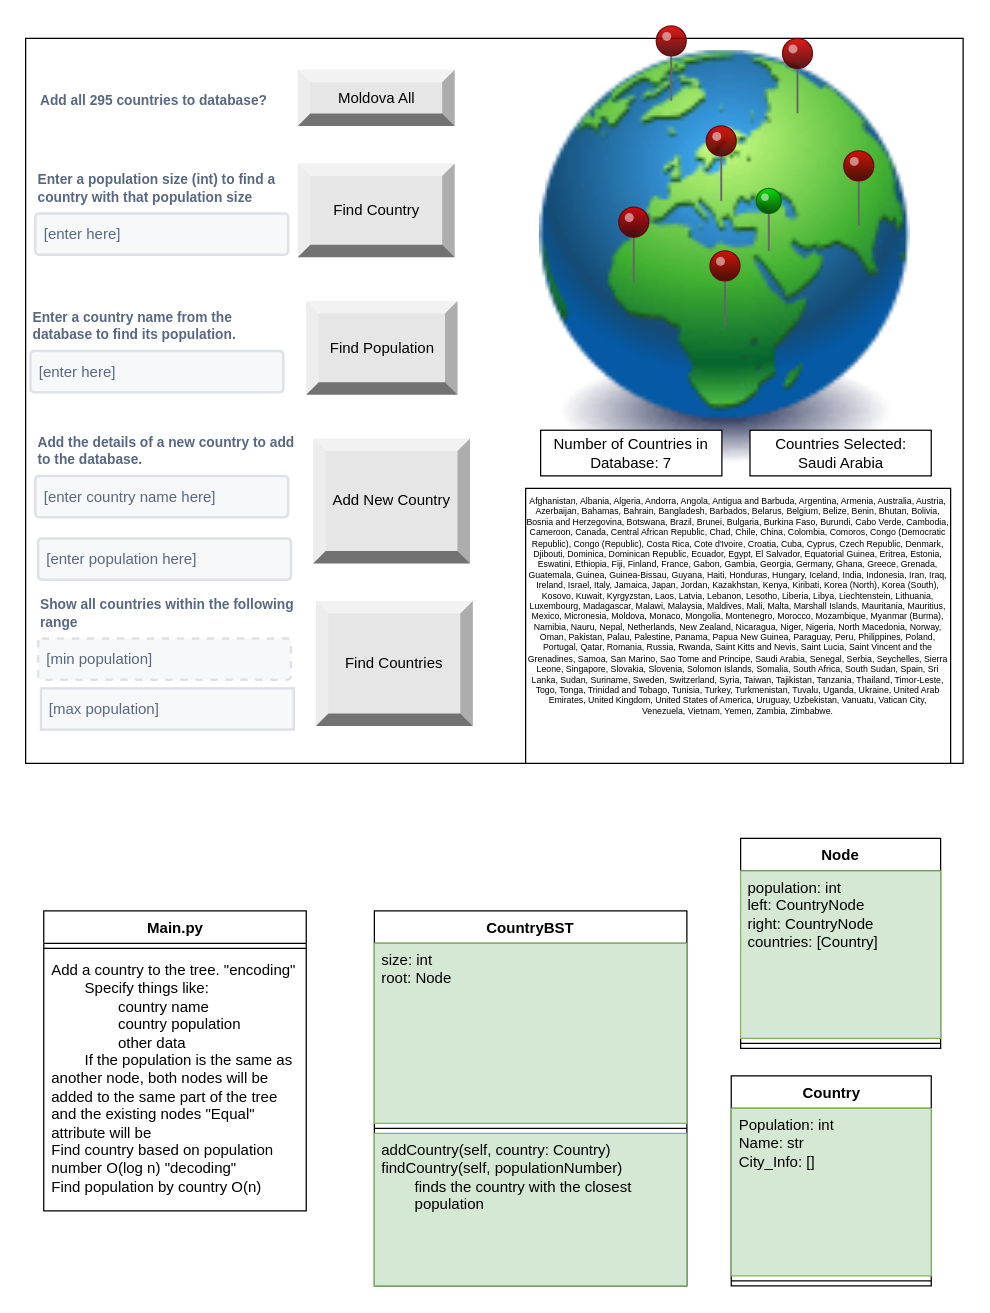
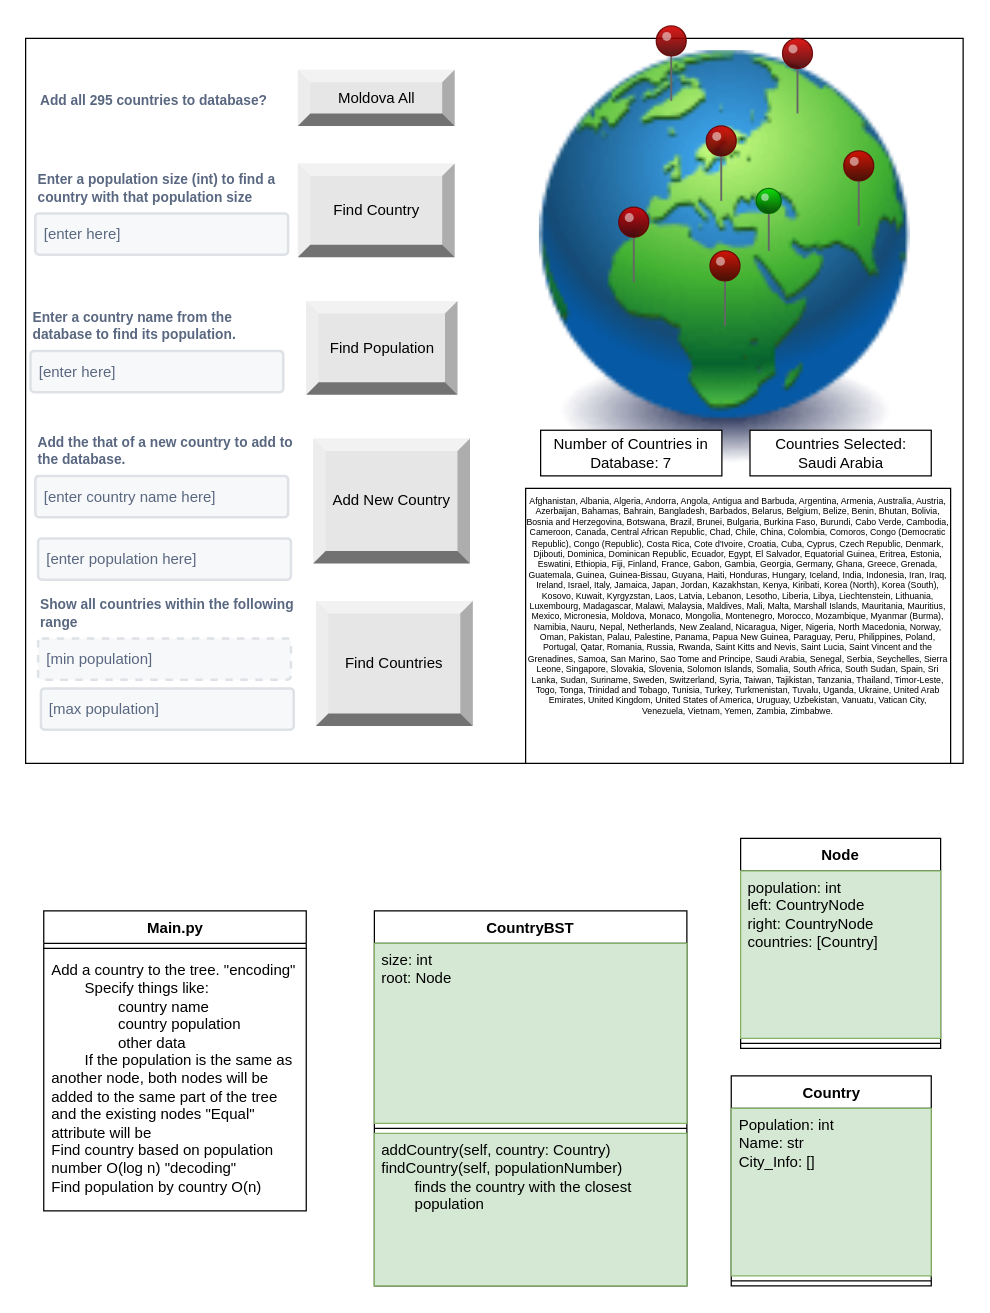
node "Add the details of a new country to add to the database.": label "Add the details of a new country to add to the database." -> "Add the that of a new country to add to the database."
node "[max population]": shape rectangle -> rounded rectangle
